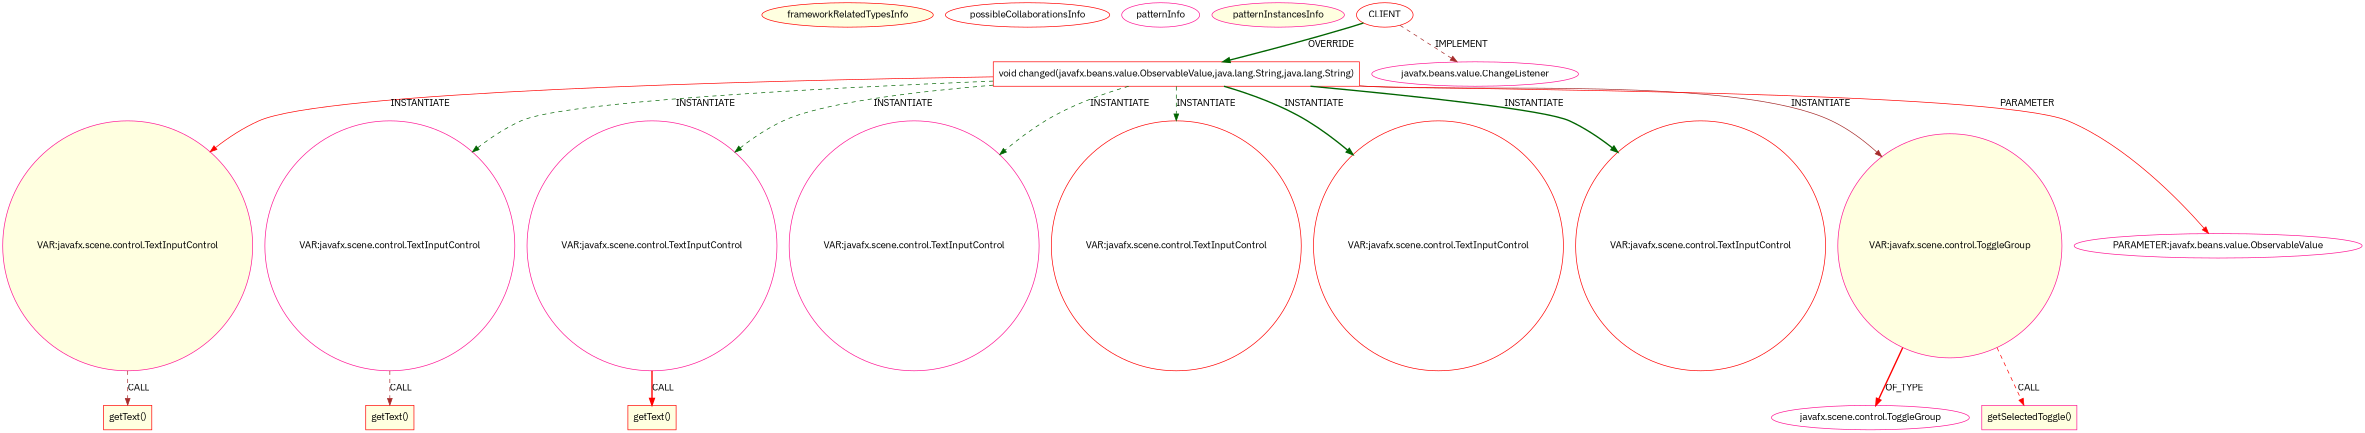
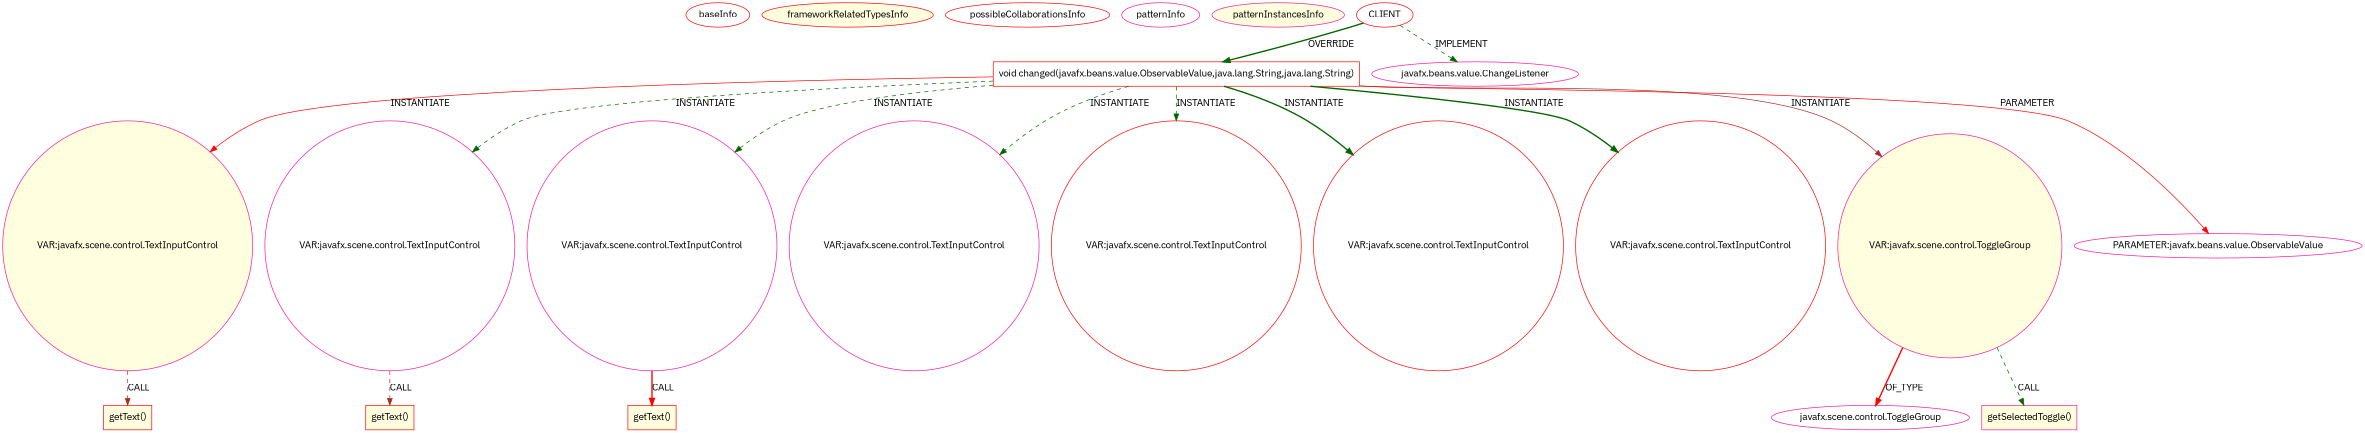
node "baseInfo": added
edge "CLIENT" -> "javafx.beans.value.ChangeListener": color brown -> darkgreen
edge "VAR:javafx.scene.control.ToggleGroup" -> "getSelectedToggle()": color red -> darkgreen
